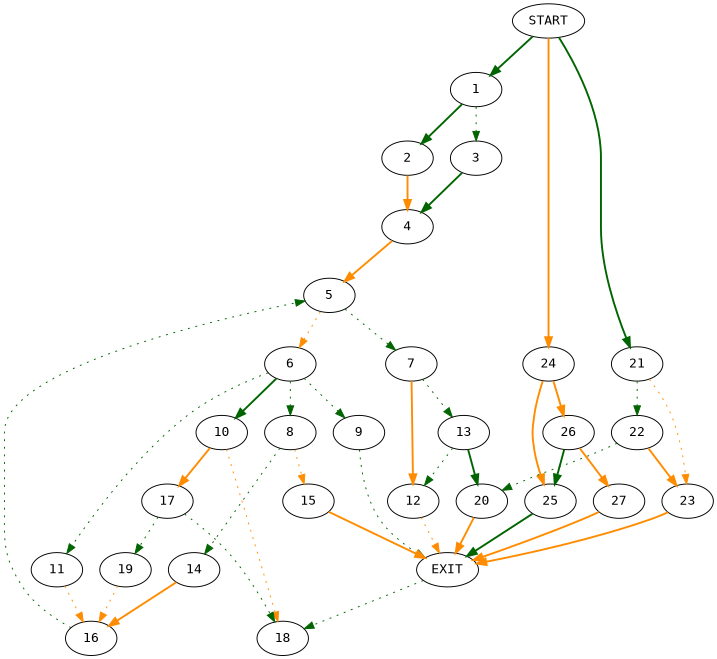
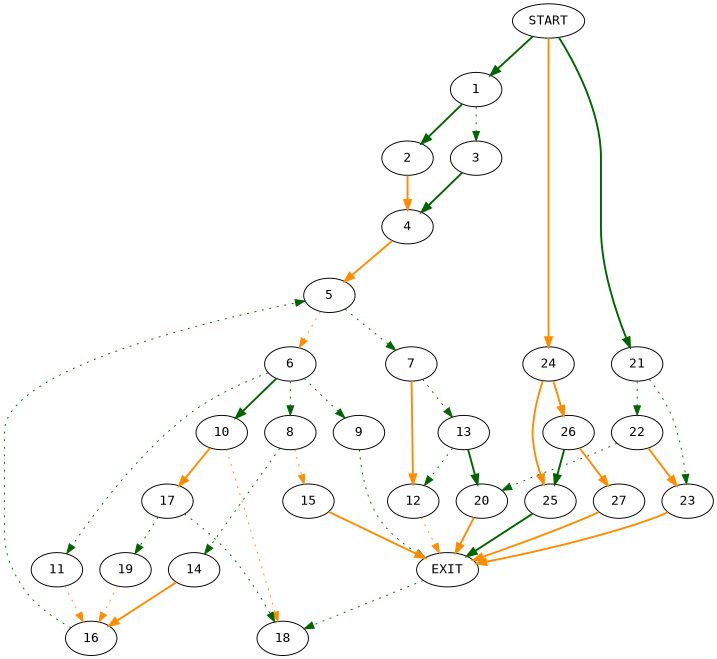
edge "21" -> "23": color darkorange -> darkgreen
